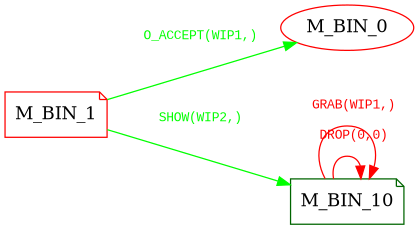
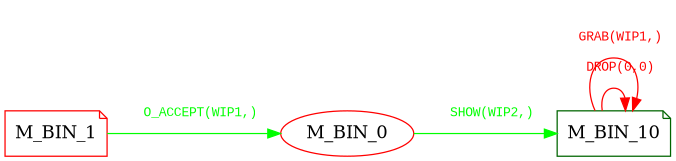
edge "M_BIN_1" -> "M_BIN_10": now "M_BIN_0" -> "M_BIN_10"
